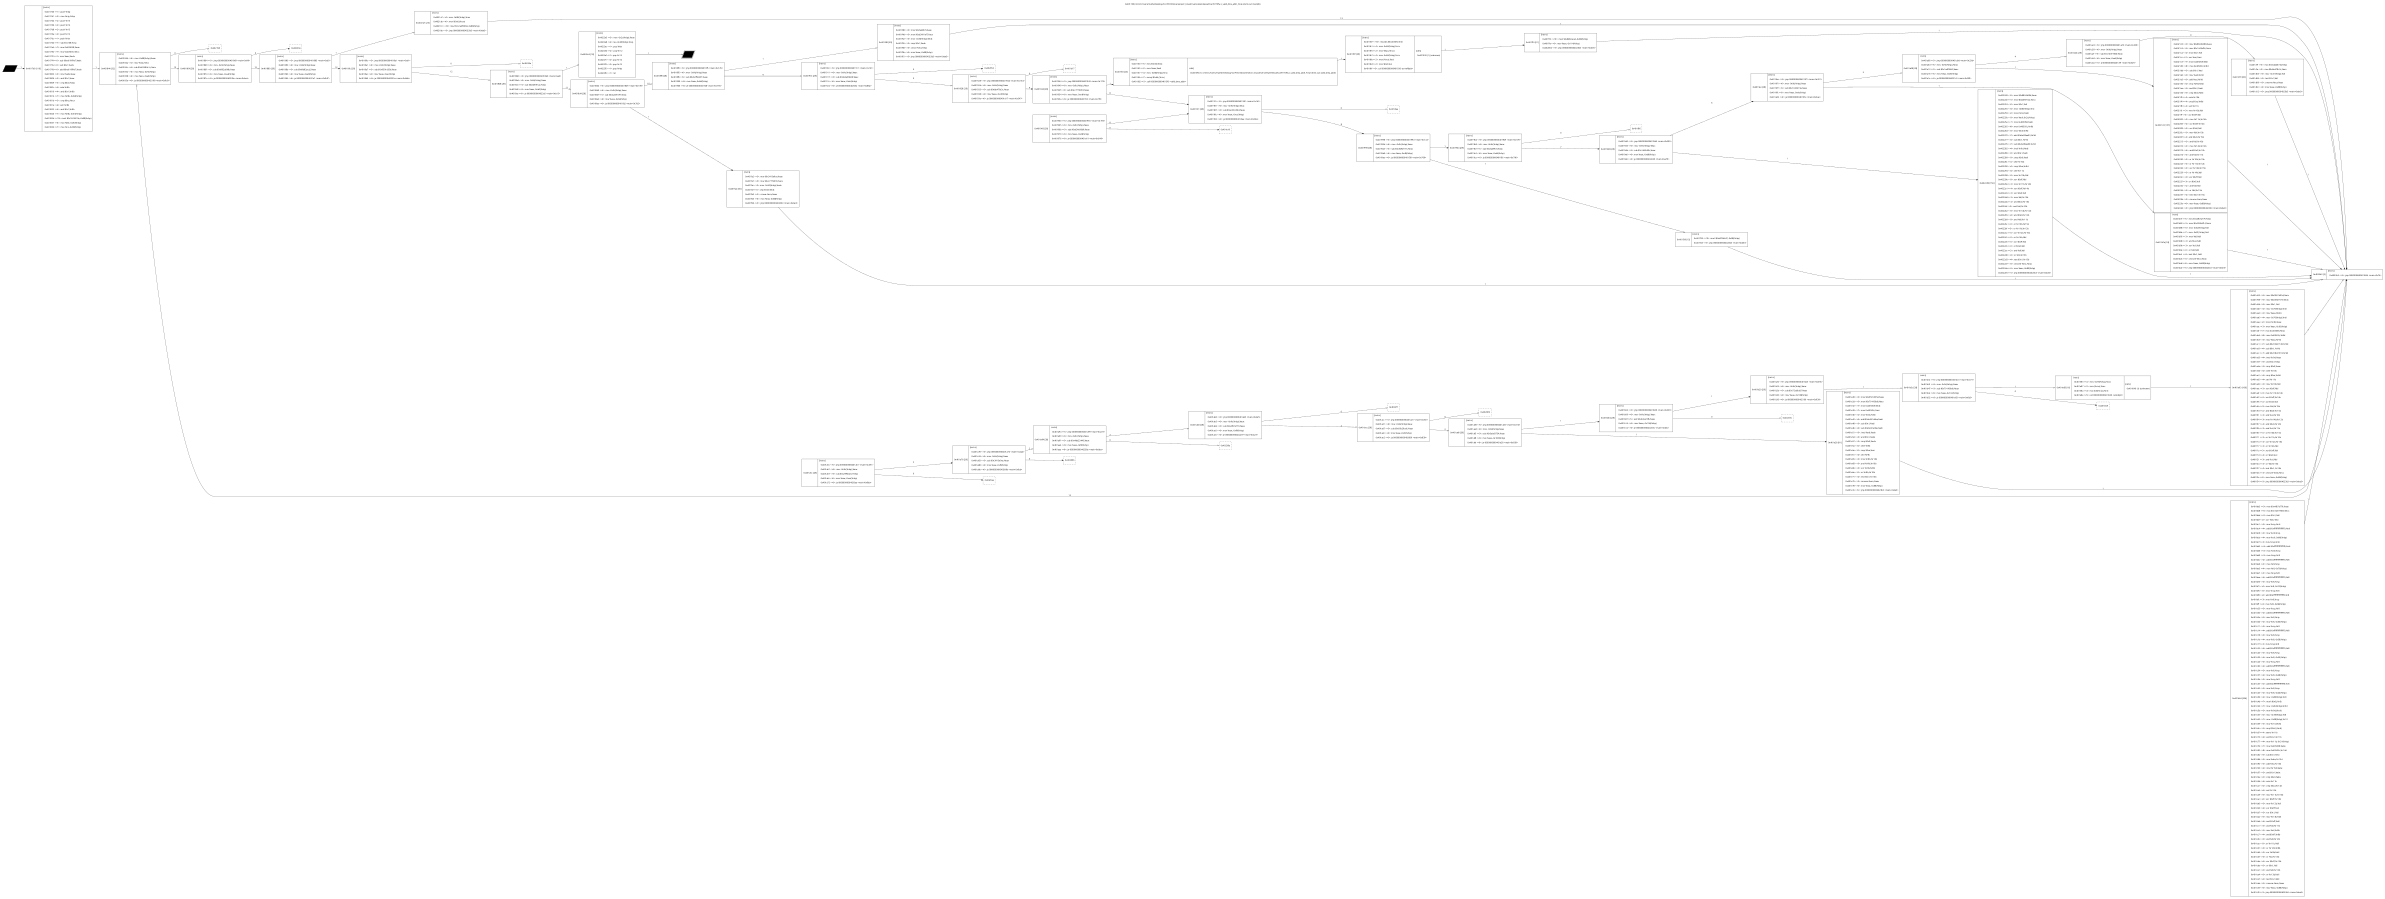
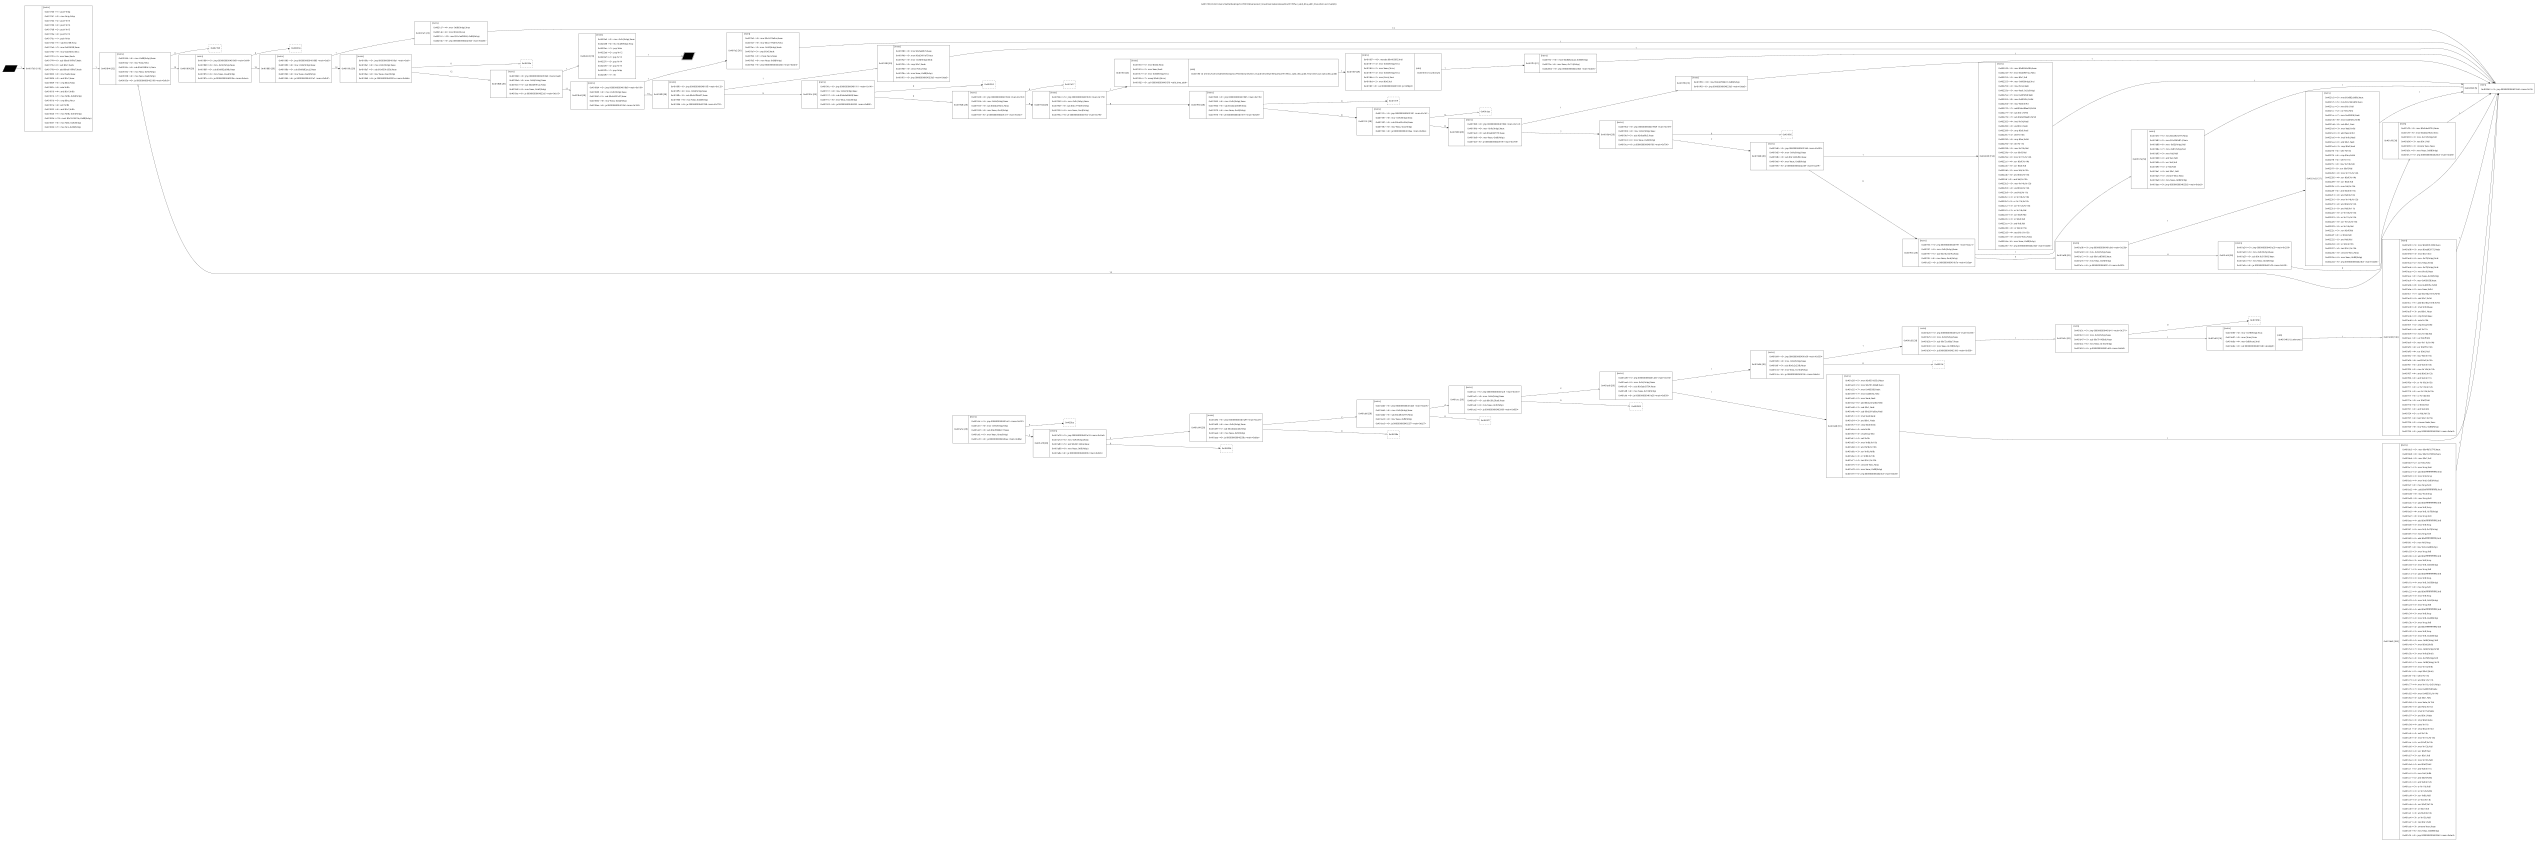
edge "0x401944 [28]" -> "0x40197c [28]": now "0x401944 [28]" -> "0x401960 [28]"
